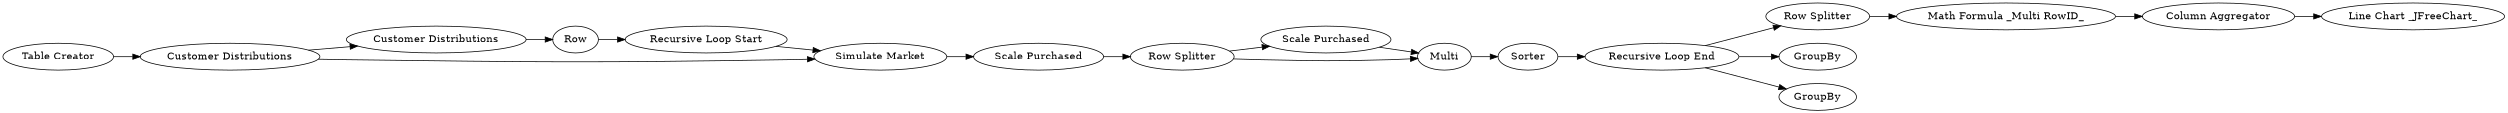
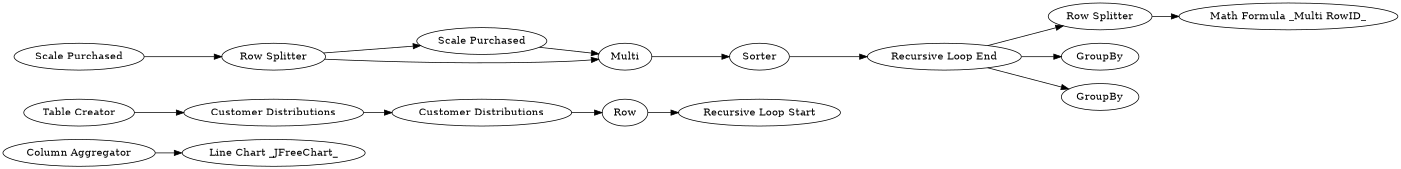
edge "Math Formula _Multi RowID_" -> "Column Aggregator": removed
node "Simulate Market": removed
